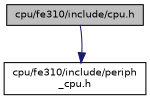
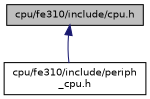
edge "cpu/fe310/include/cpu.h" -> "cpu/fe310/include/periph _cpu.h": reversed
